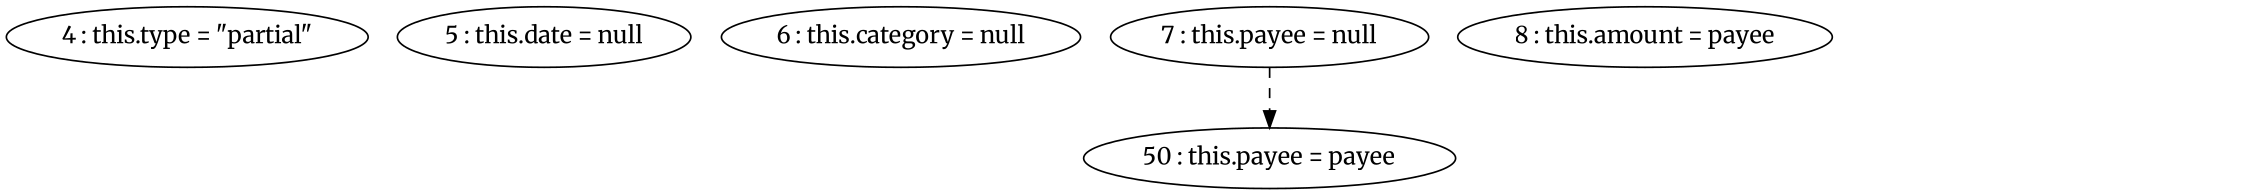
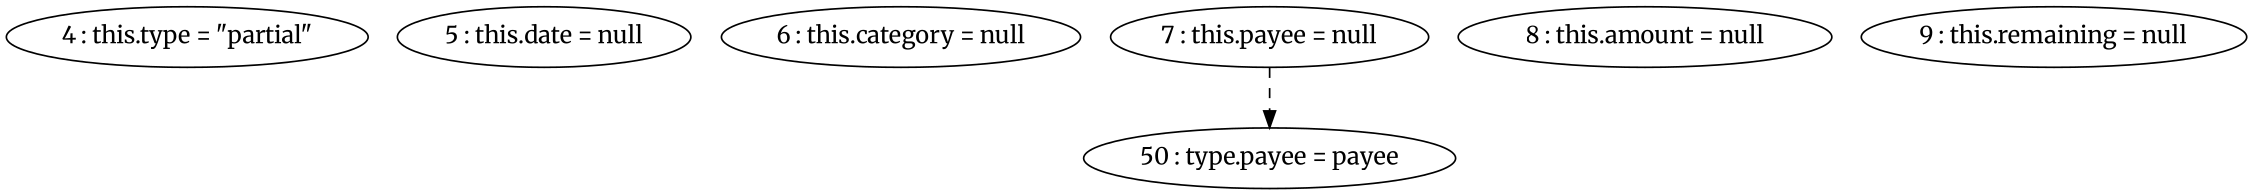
node "8 : this.amount = payee": label "8 : this.amount = payee" -> "8 : this.amount = null"
node "9 : this.remaining = null": added
node "50 : this.payee = payee": label "50 : this.payee = payee" -> "50 : type.payee = payee"
